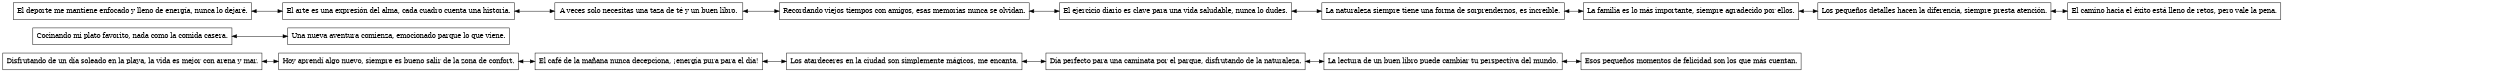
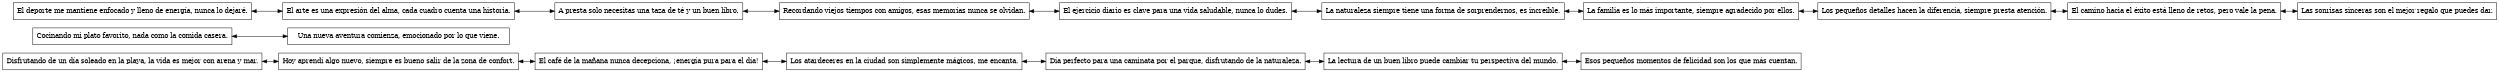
node "A veces solo necesitas una taza de té y un buen libro.": label "A veces solo necesitas una taza de té y un buen libro." -> "A presta solo necesitas una taza de té y un buen libro."
node "Las sonrisas sinceras son el mejor regalo que puedes dar.": added
node "Una nueva aventura comienza, emocionado parque lo que viene.": label "Una nueva aventura comienza, emocionado parque lo que viene." -> "Una nueva aventura comienza, emocionado por lo que viene."
